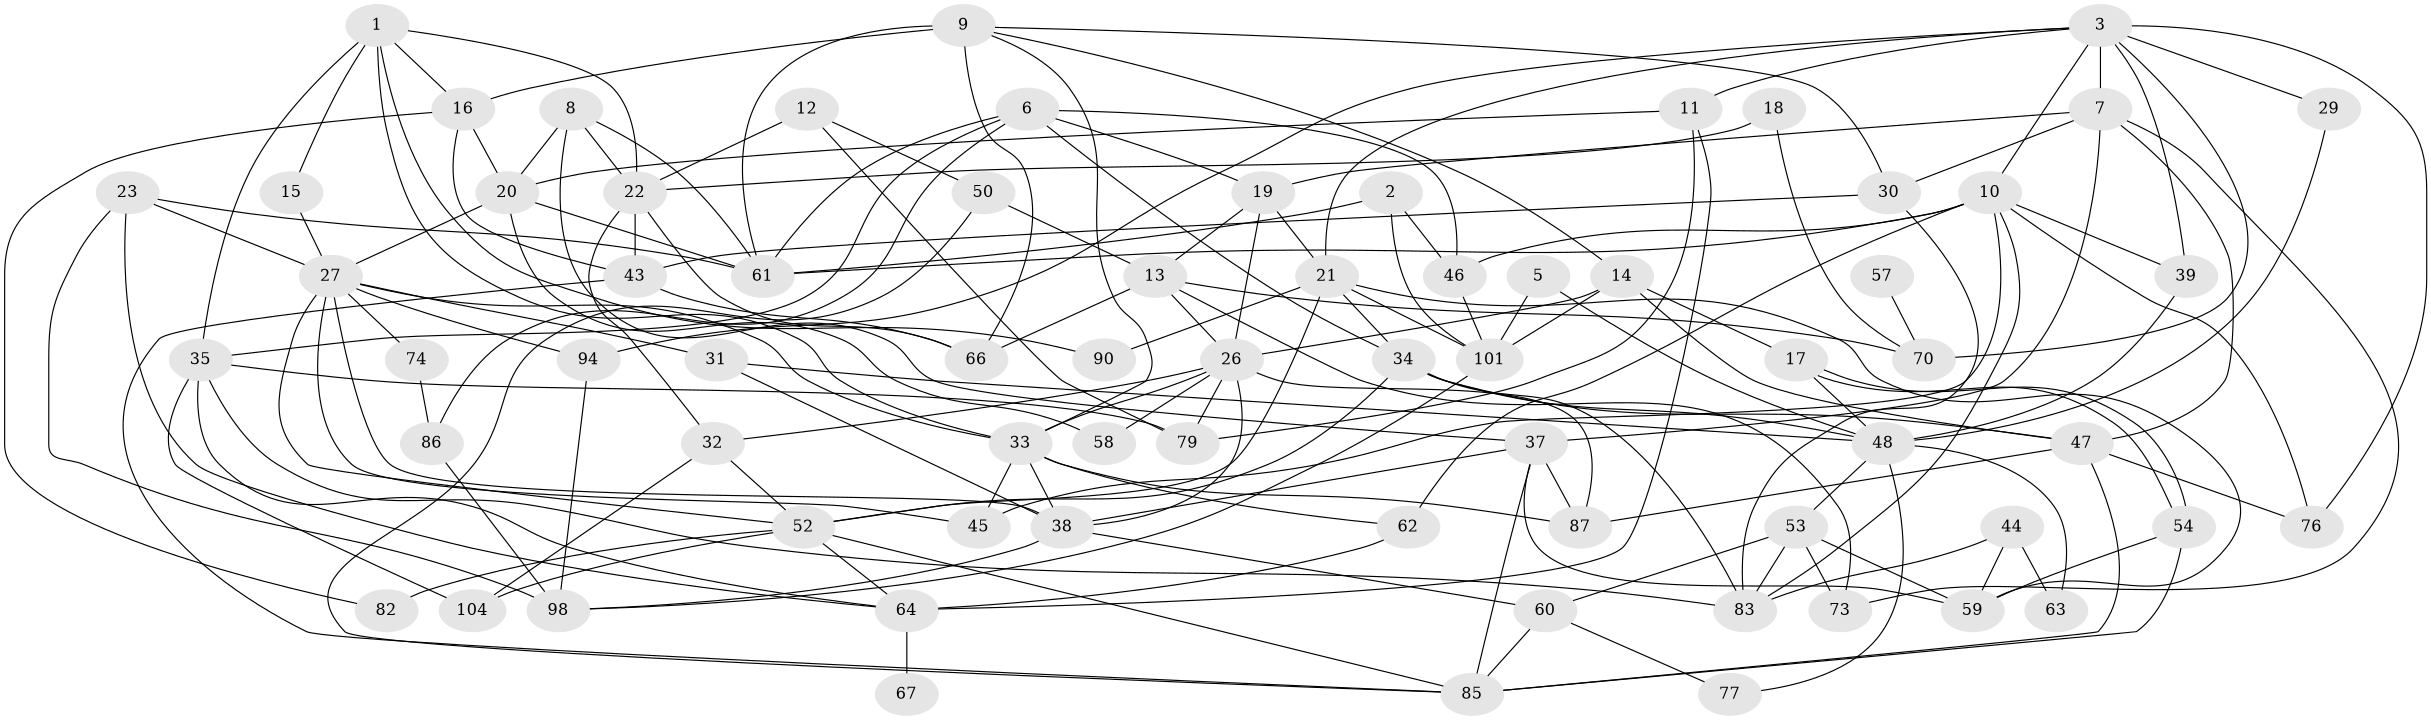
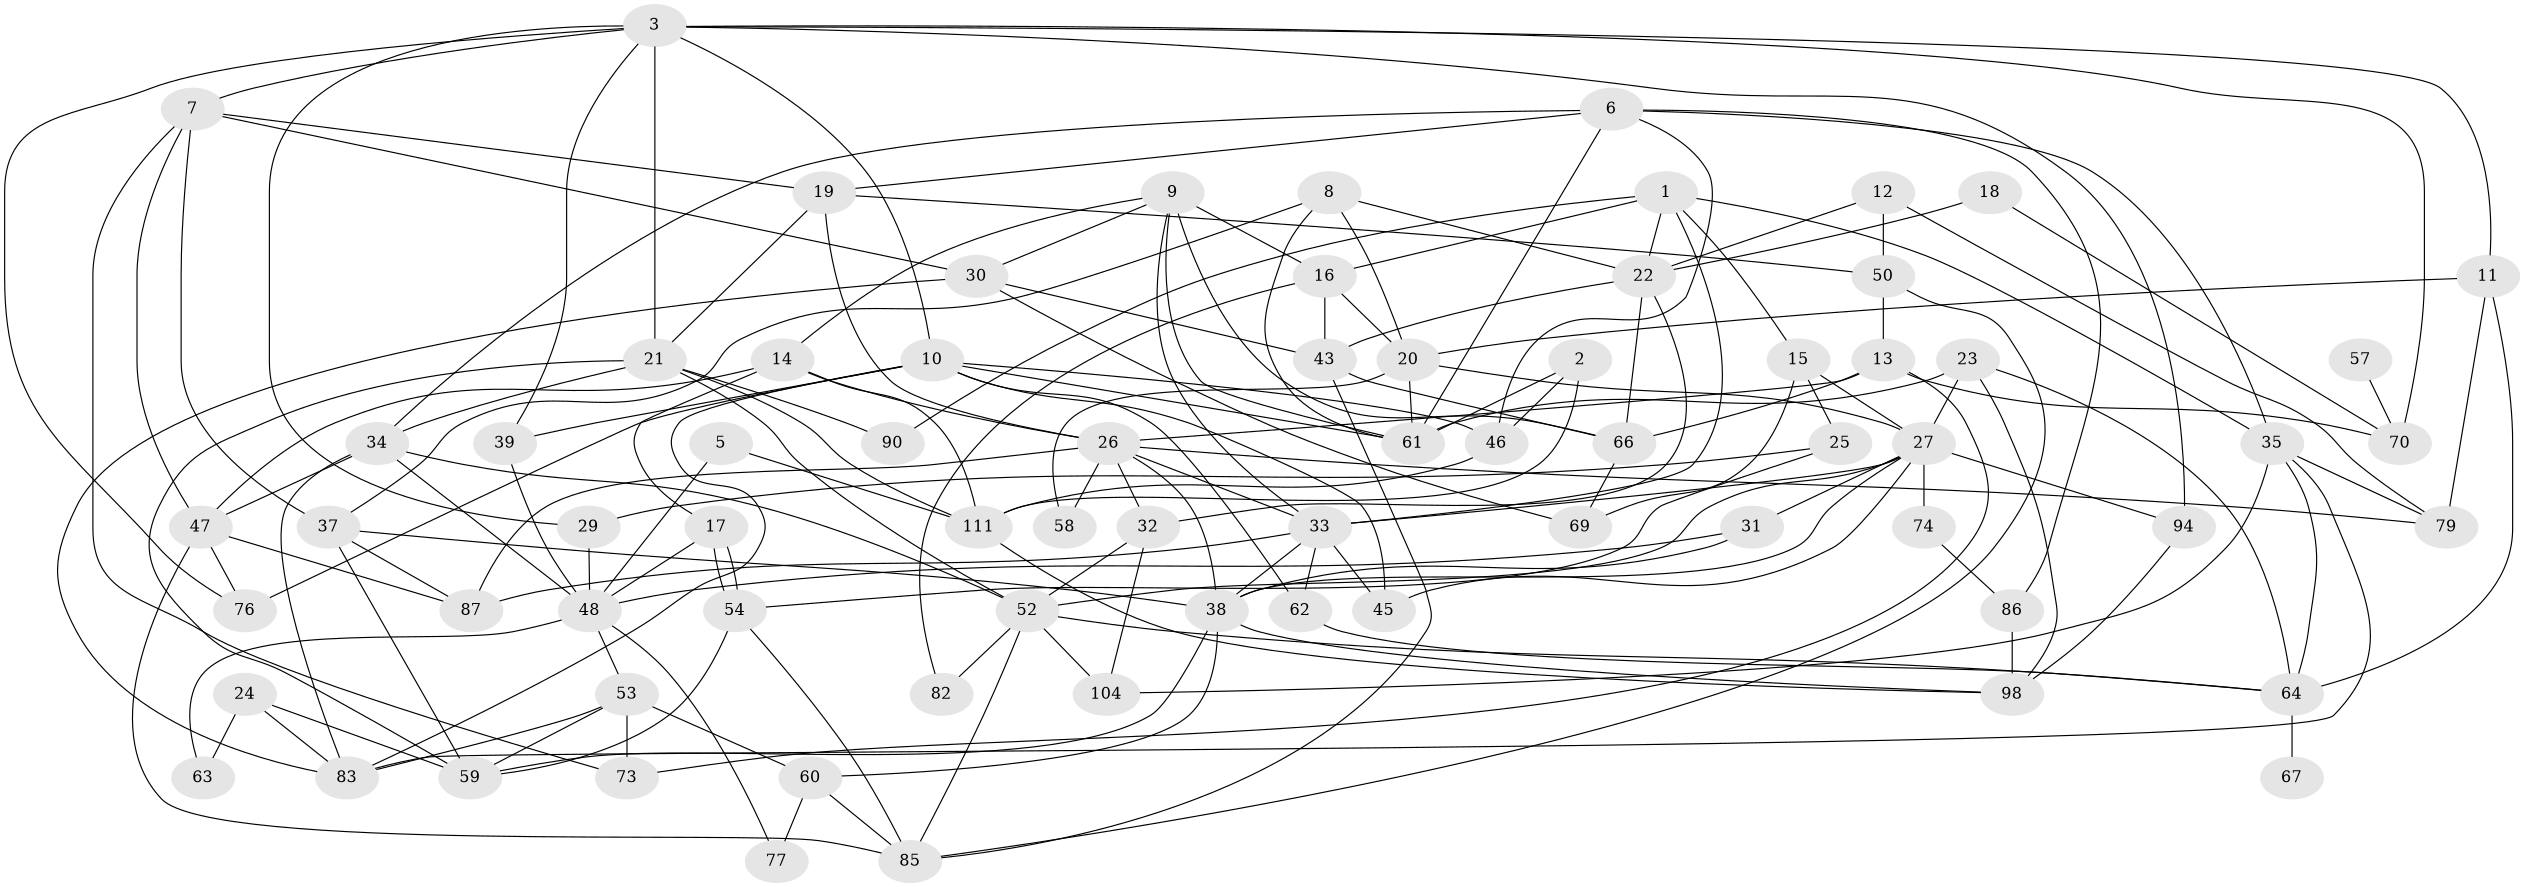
edge "19" -- "13": now "19" -- "50"
node "101": label "101" -> "111"
node "25": added
node "69": added
node "44": label "44" -> "24"
edge "37" -- "85": removed
edge "38" -- "59": added
